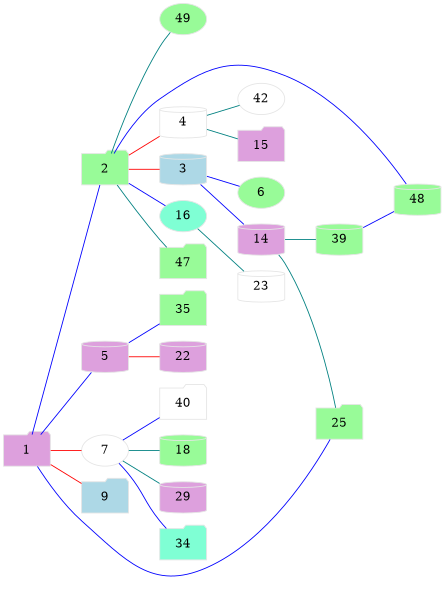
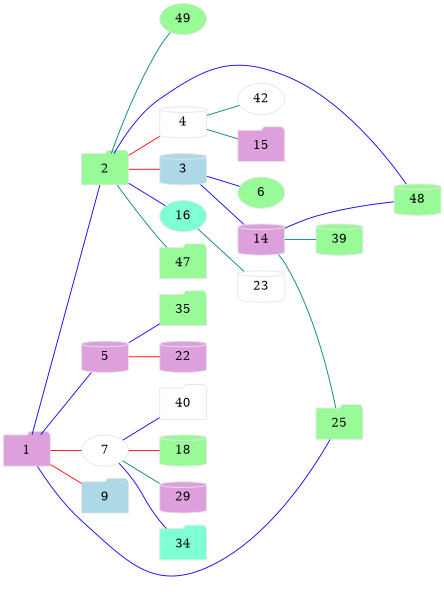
edge "48" -- "39": now "48" -- "14"
edge "7" -- "18": color teal -> red
